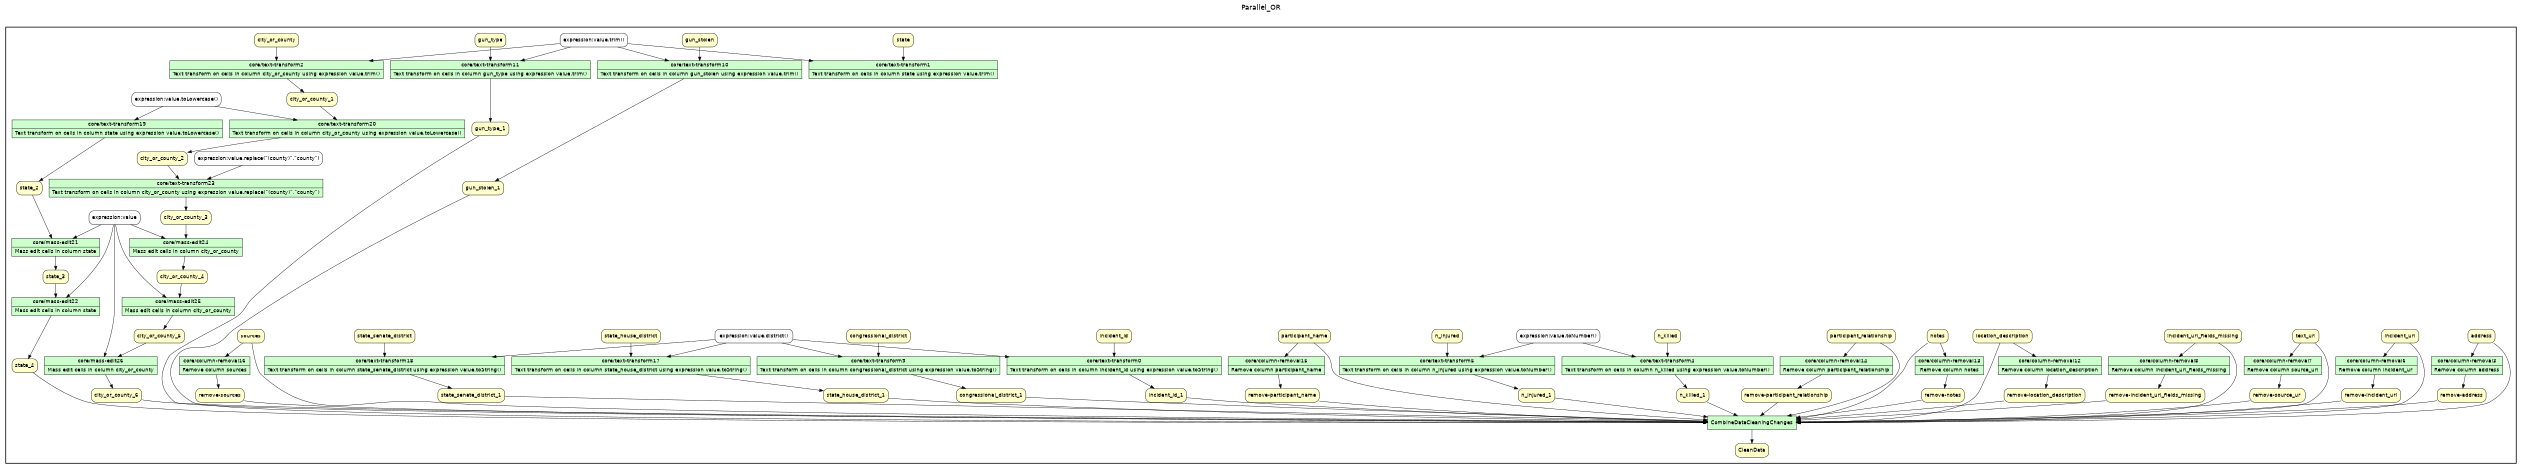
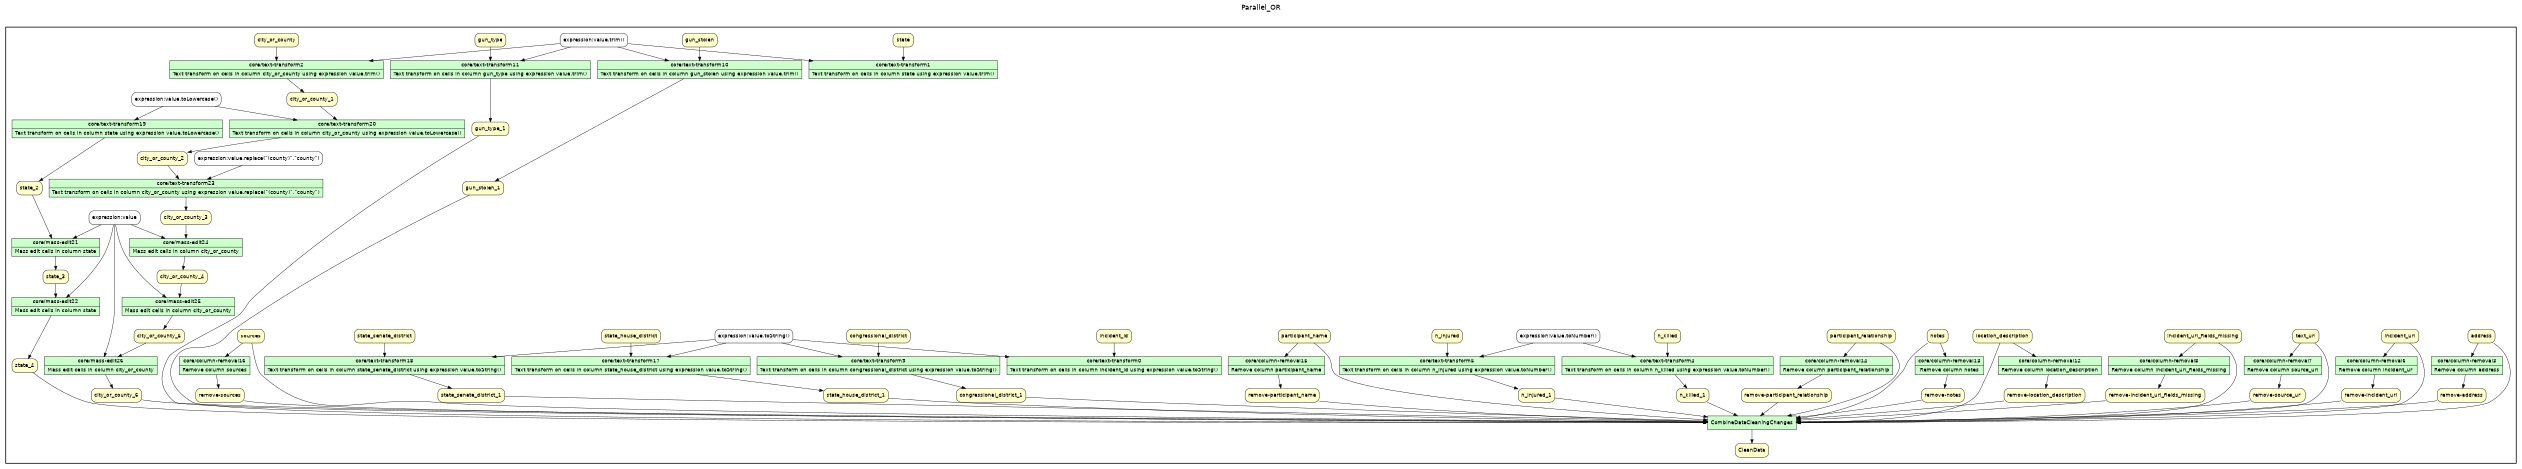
node "expression:value.district()": label "expression:value.district()" -> "expression:value.toString()"
node "incident_id_1": removed
